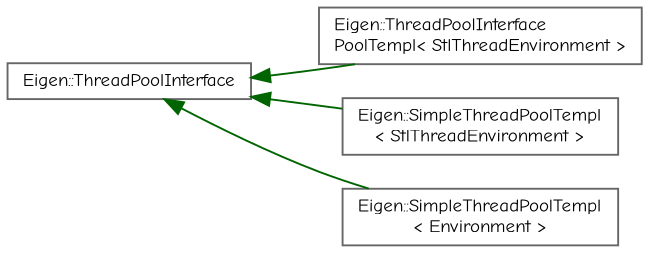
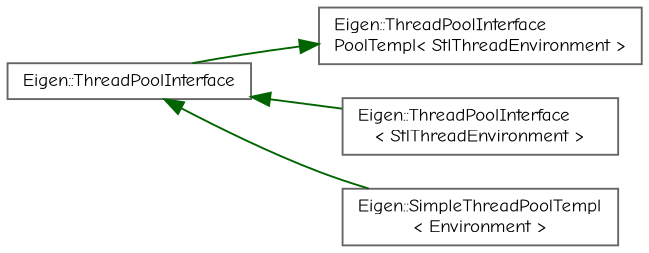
edge "Eigen::ThreadPoolInterface PoolTempl< StlThreadEnvironment >" -> "Eigen::ThreadPoolInterface": reversed
node "Eigen::SimpleThreadPoolTempl < StlThreadEnvironment >": label "Eigen::SimpleThreadPoolTempl < StlThreadEnvironment >" -> "Eigen::ThreadPoolInterface < StlThreadEnvironment >"
